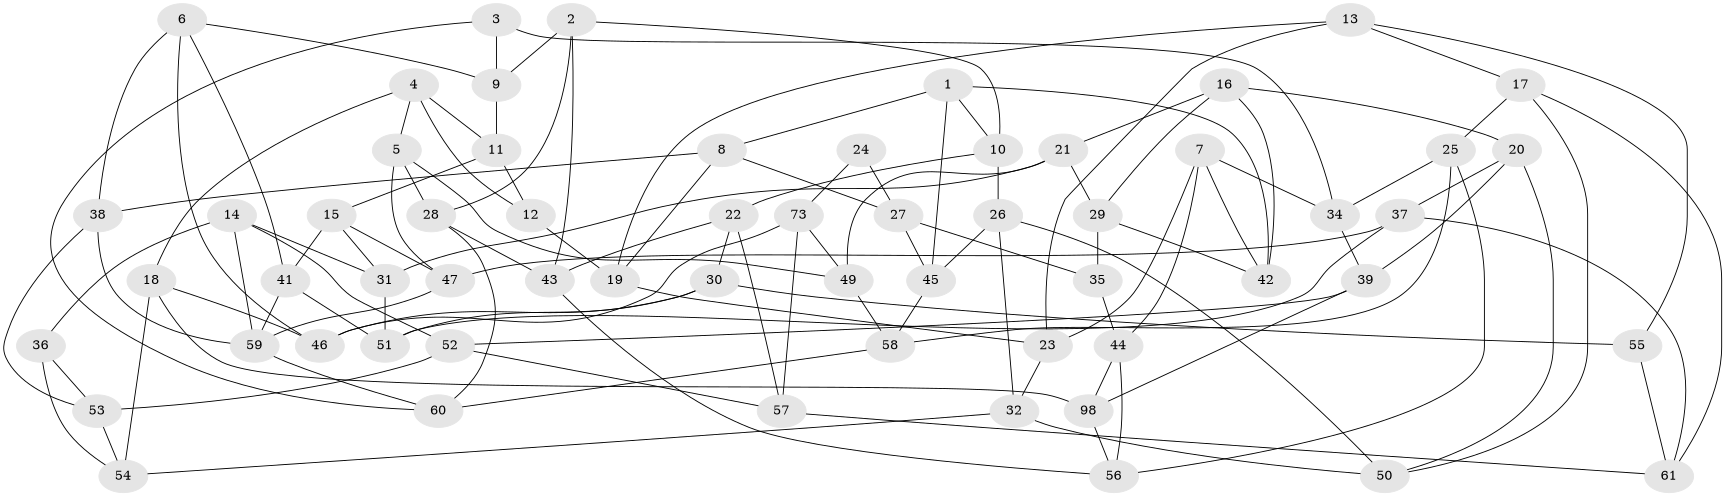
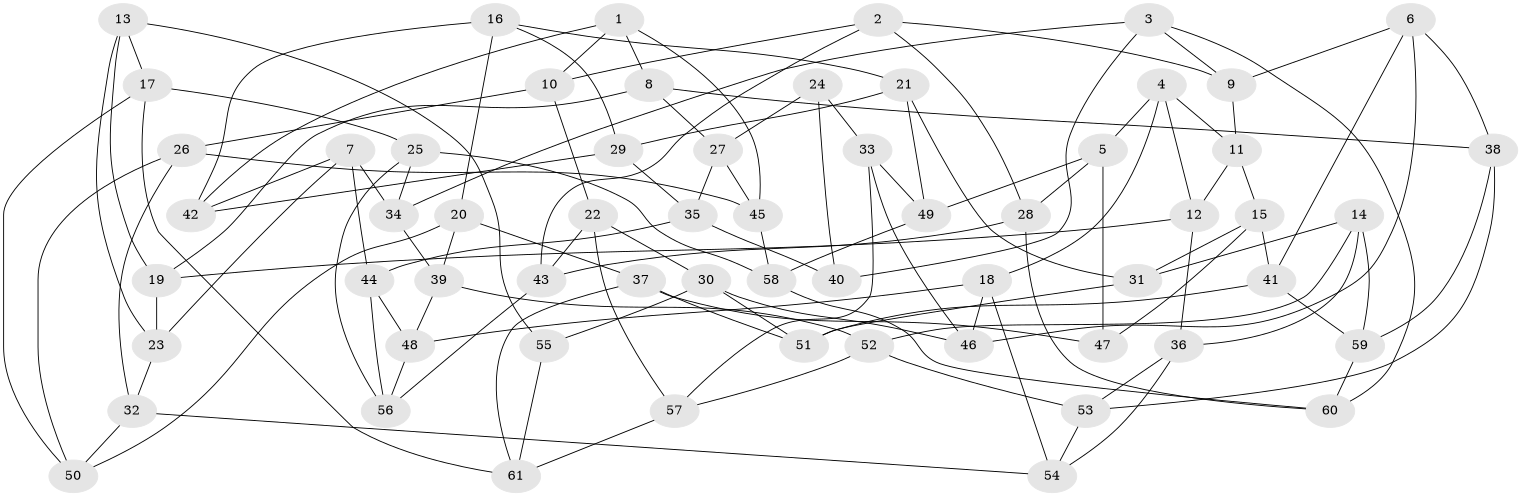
node "73": label "73" -> "33"
edge "12" -- "36": added
node "40": added
edge "47" -- "59": removed
node "98": label "98" -> "48"
